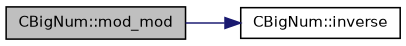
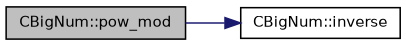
node "CBigNum::mod_mod": label "CBigNum::mod_mod" -> "CBigNum::pow_mod"
